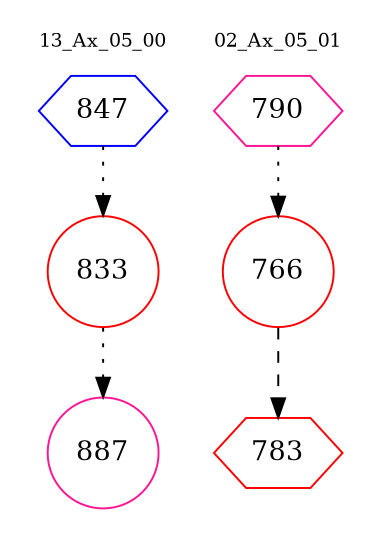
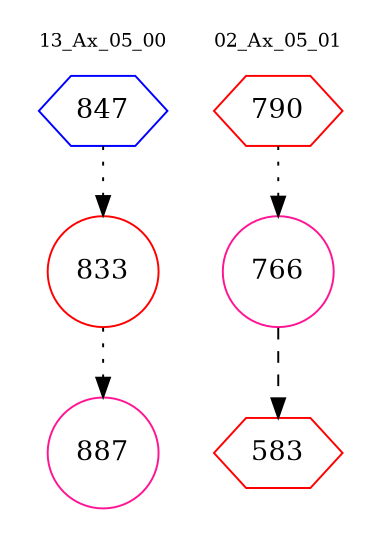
node "790": color deeppink -> red
node "766": color red -> deeppink
node "783": label "783" -> "583"
